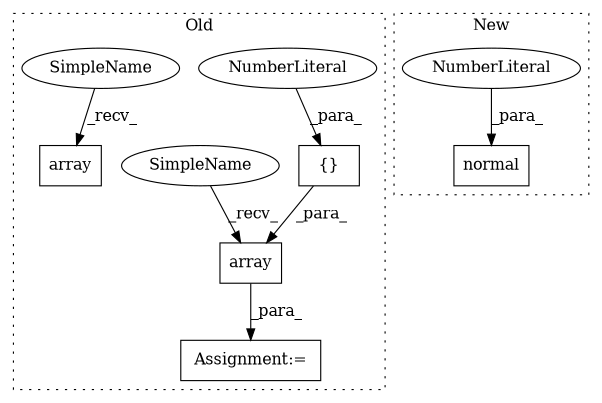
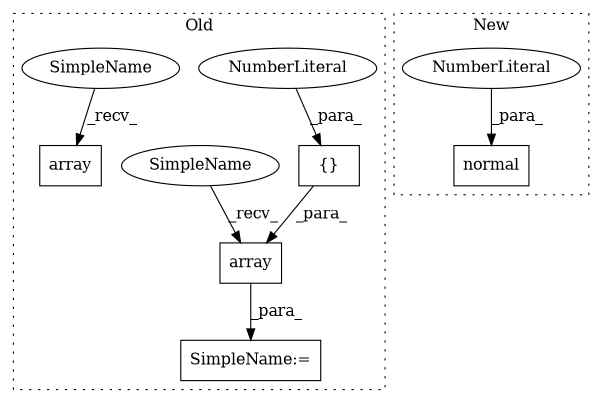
node "Assignment:=": label "Assignment:=" -> "SimpleName:="
